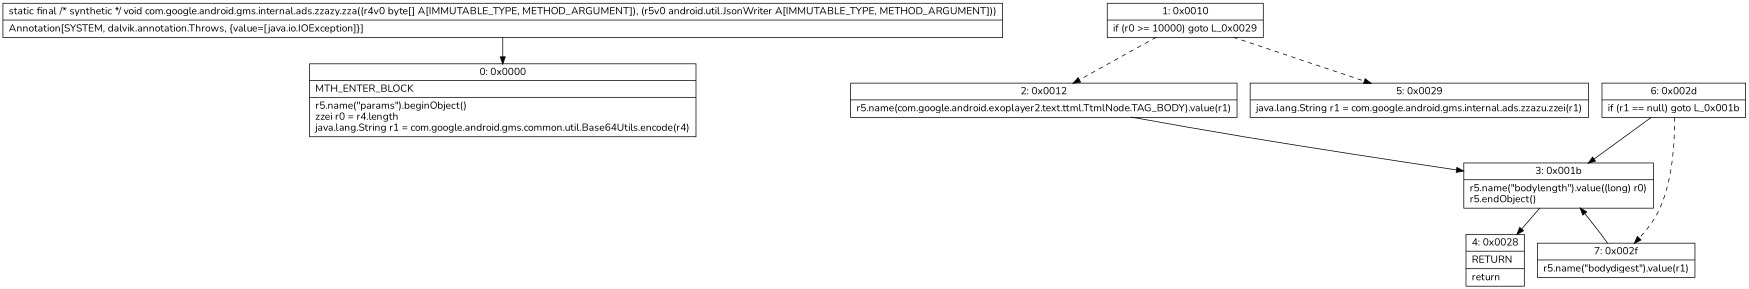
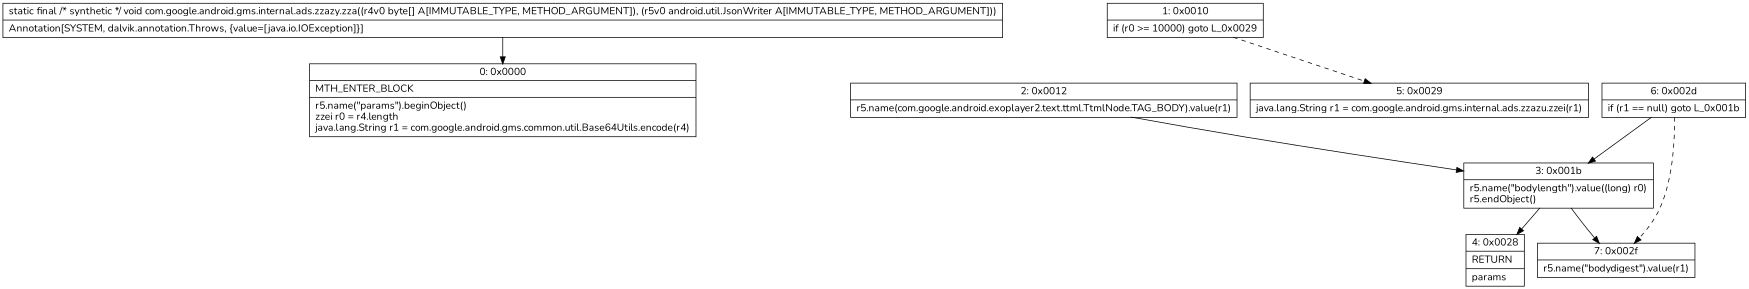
edge "1: 0x0010" -> "2: 0x0012": removed
edge "7: 0x002f" -> "3: 0x001b": reversed
node "4: 0x0028": text "return" -> "params"
